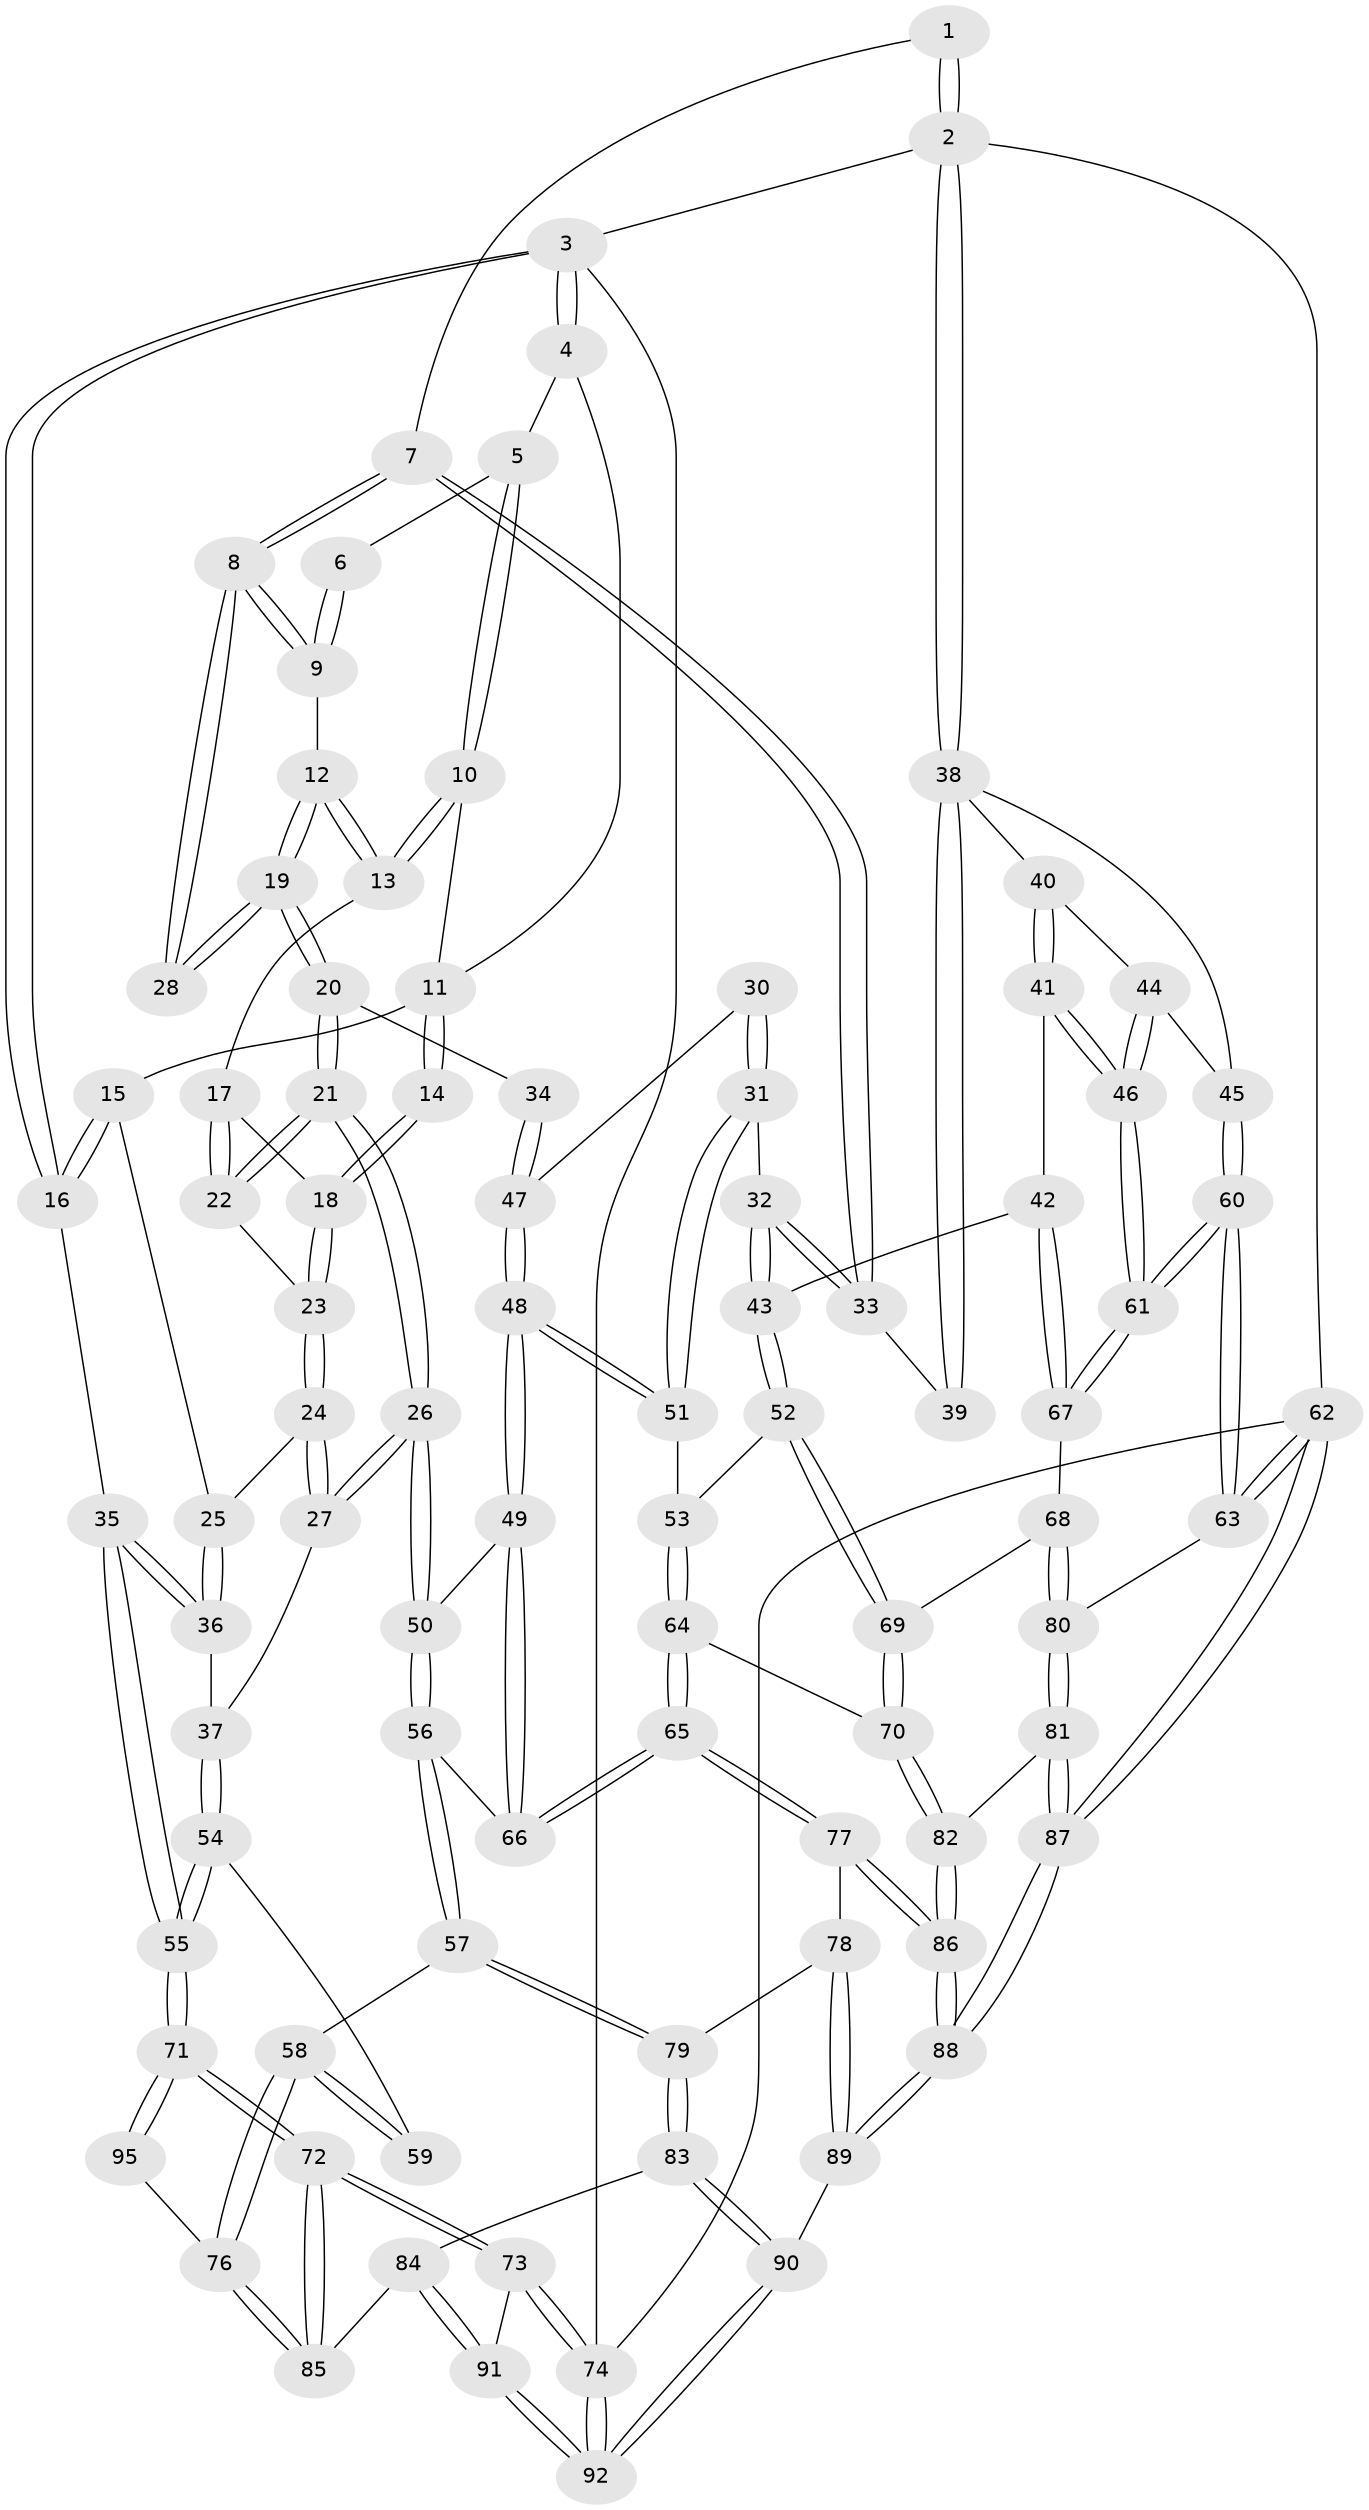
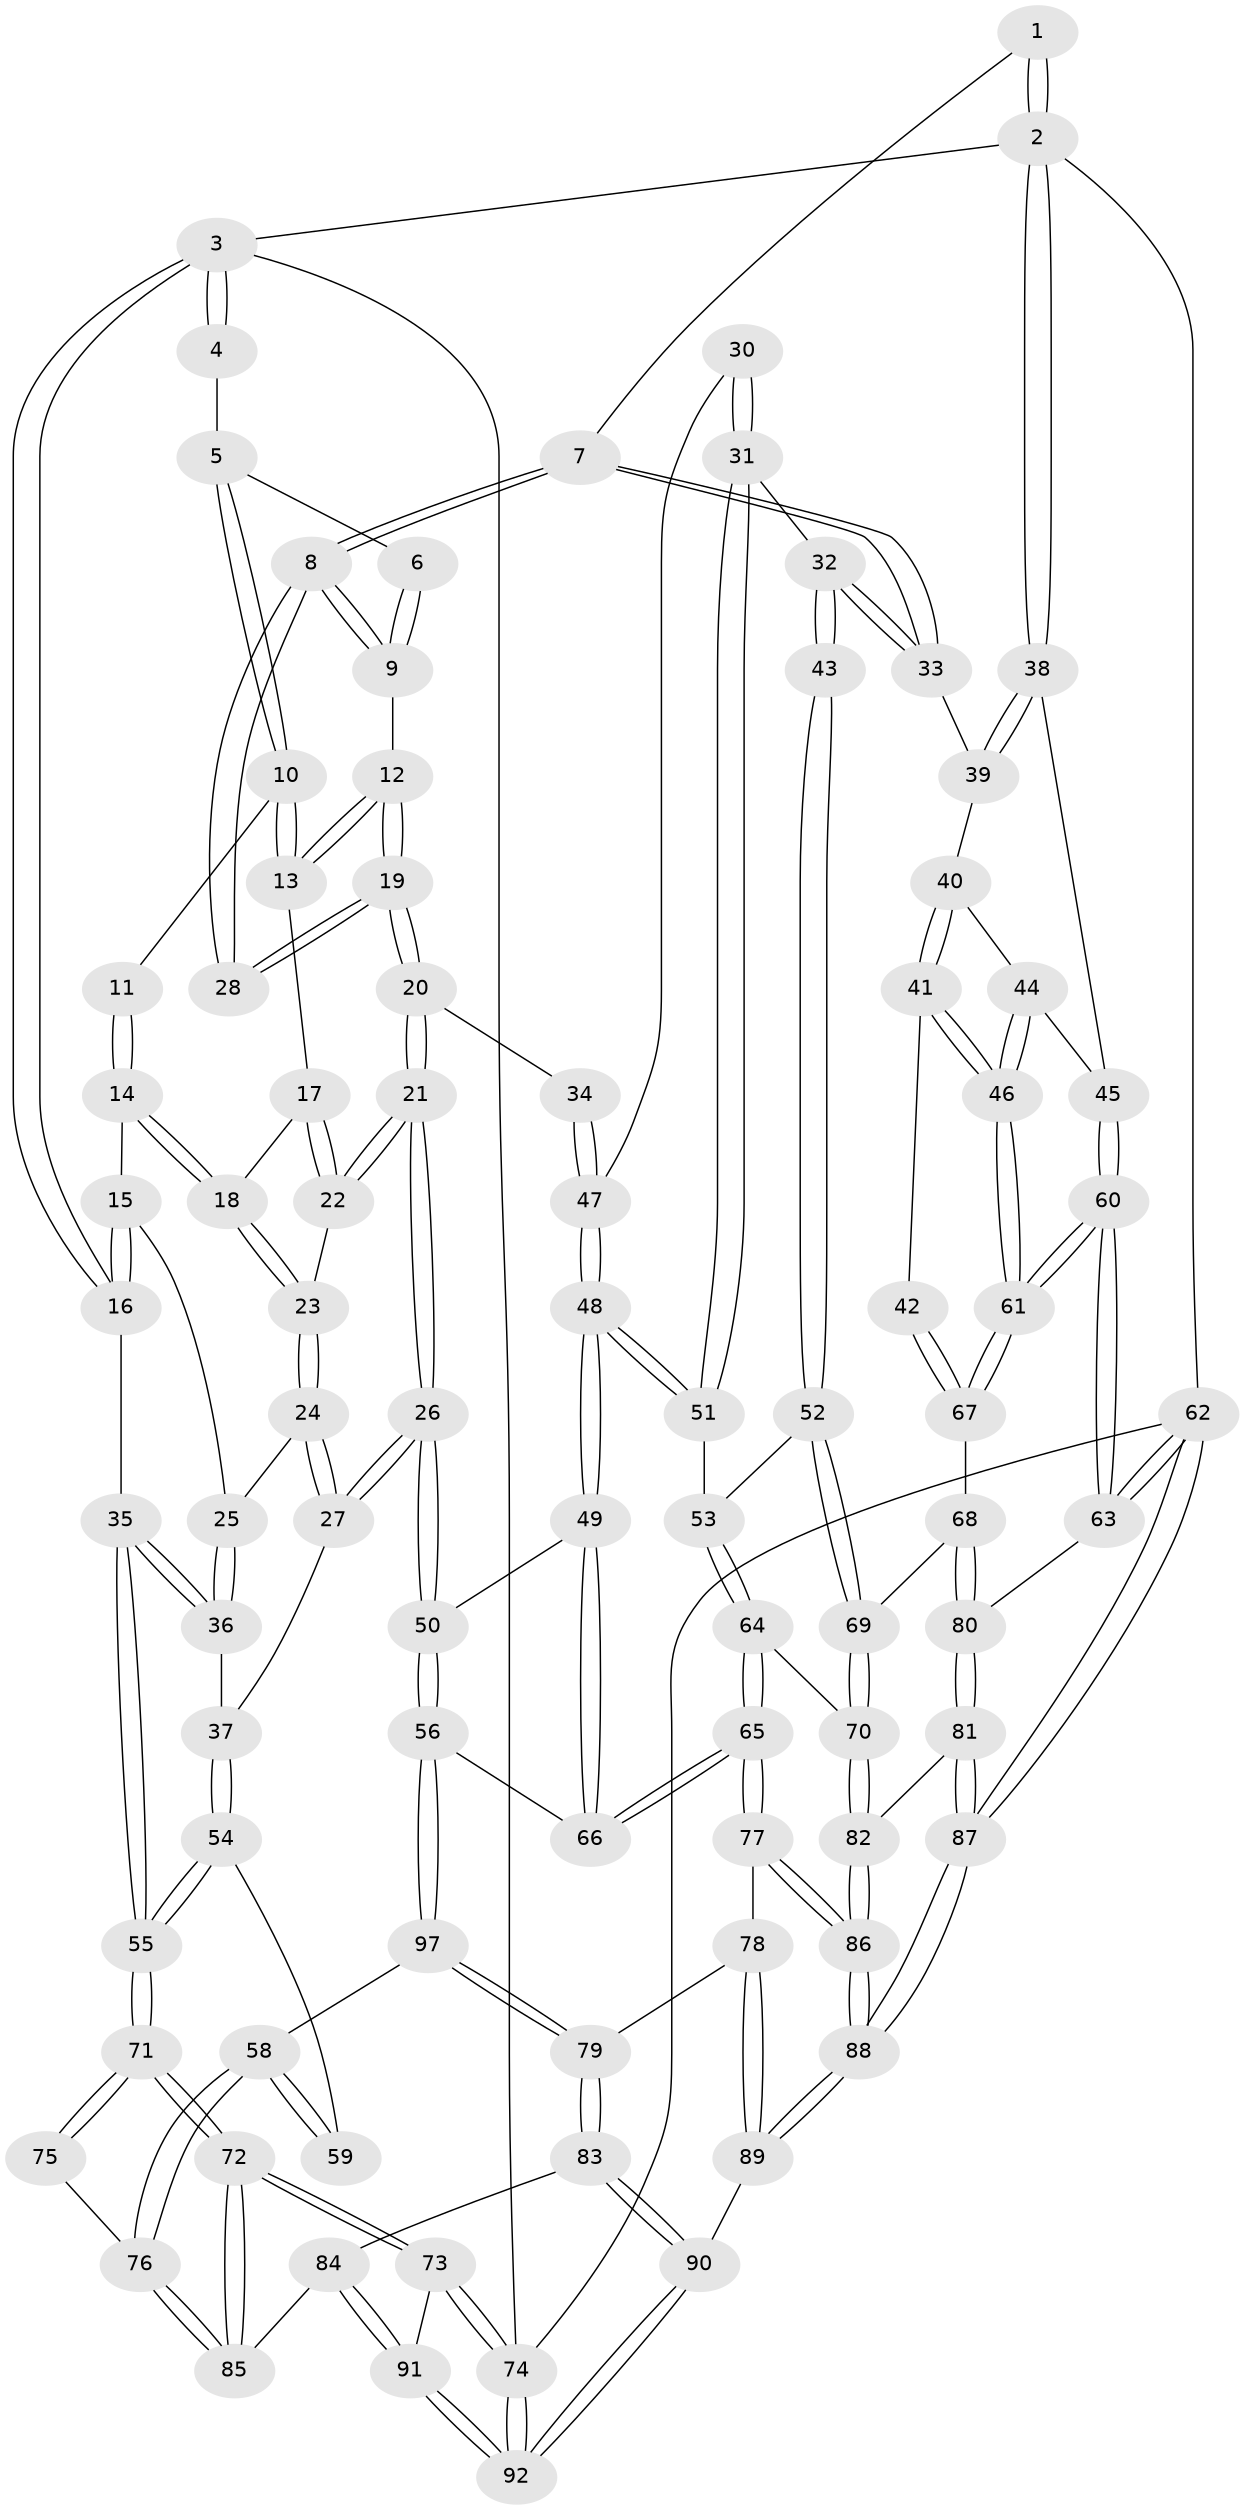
edge "4" -- "11": removed
edge "38" -- "40": now "39" -- "40"
edge "11" -- "15": now "14" -- "15"
edge "42" -- "43": removed
node "57": label "57" -> "97"
node "95": label "95" -> "75"
